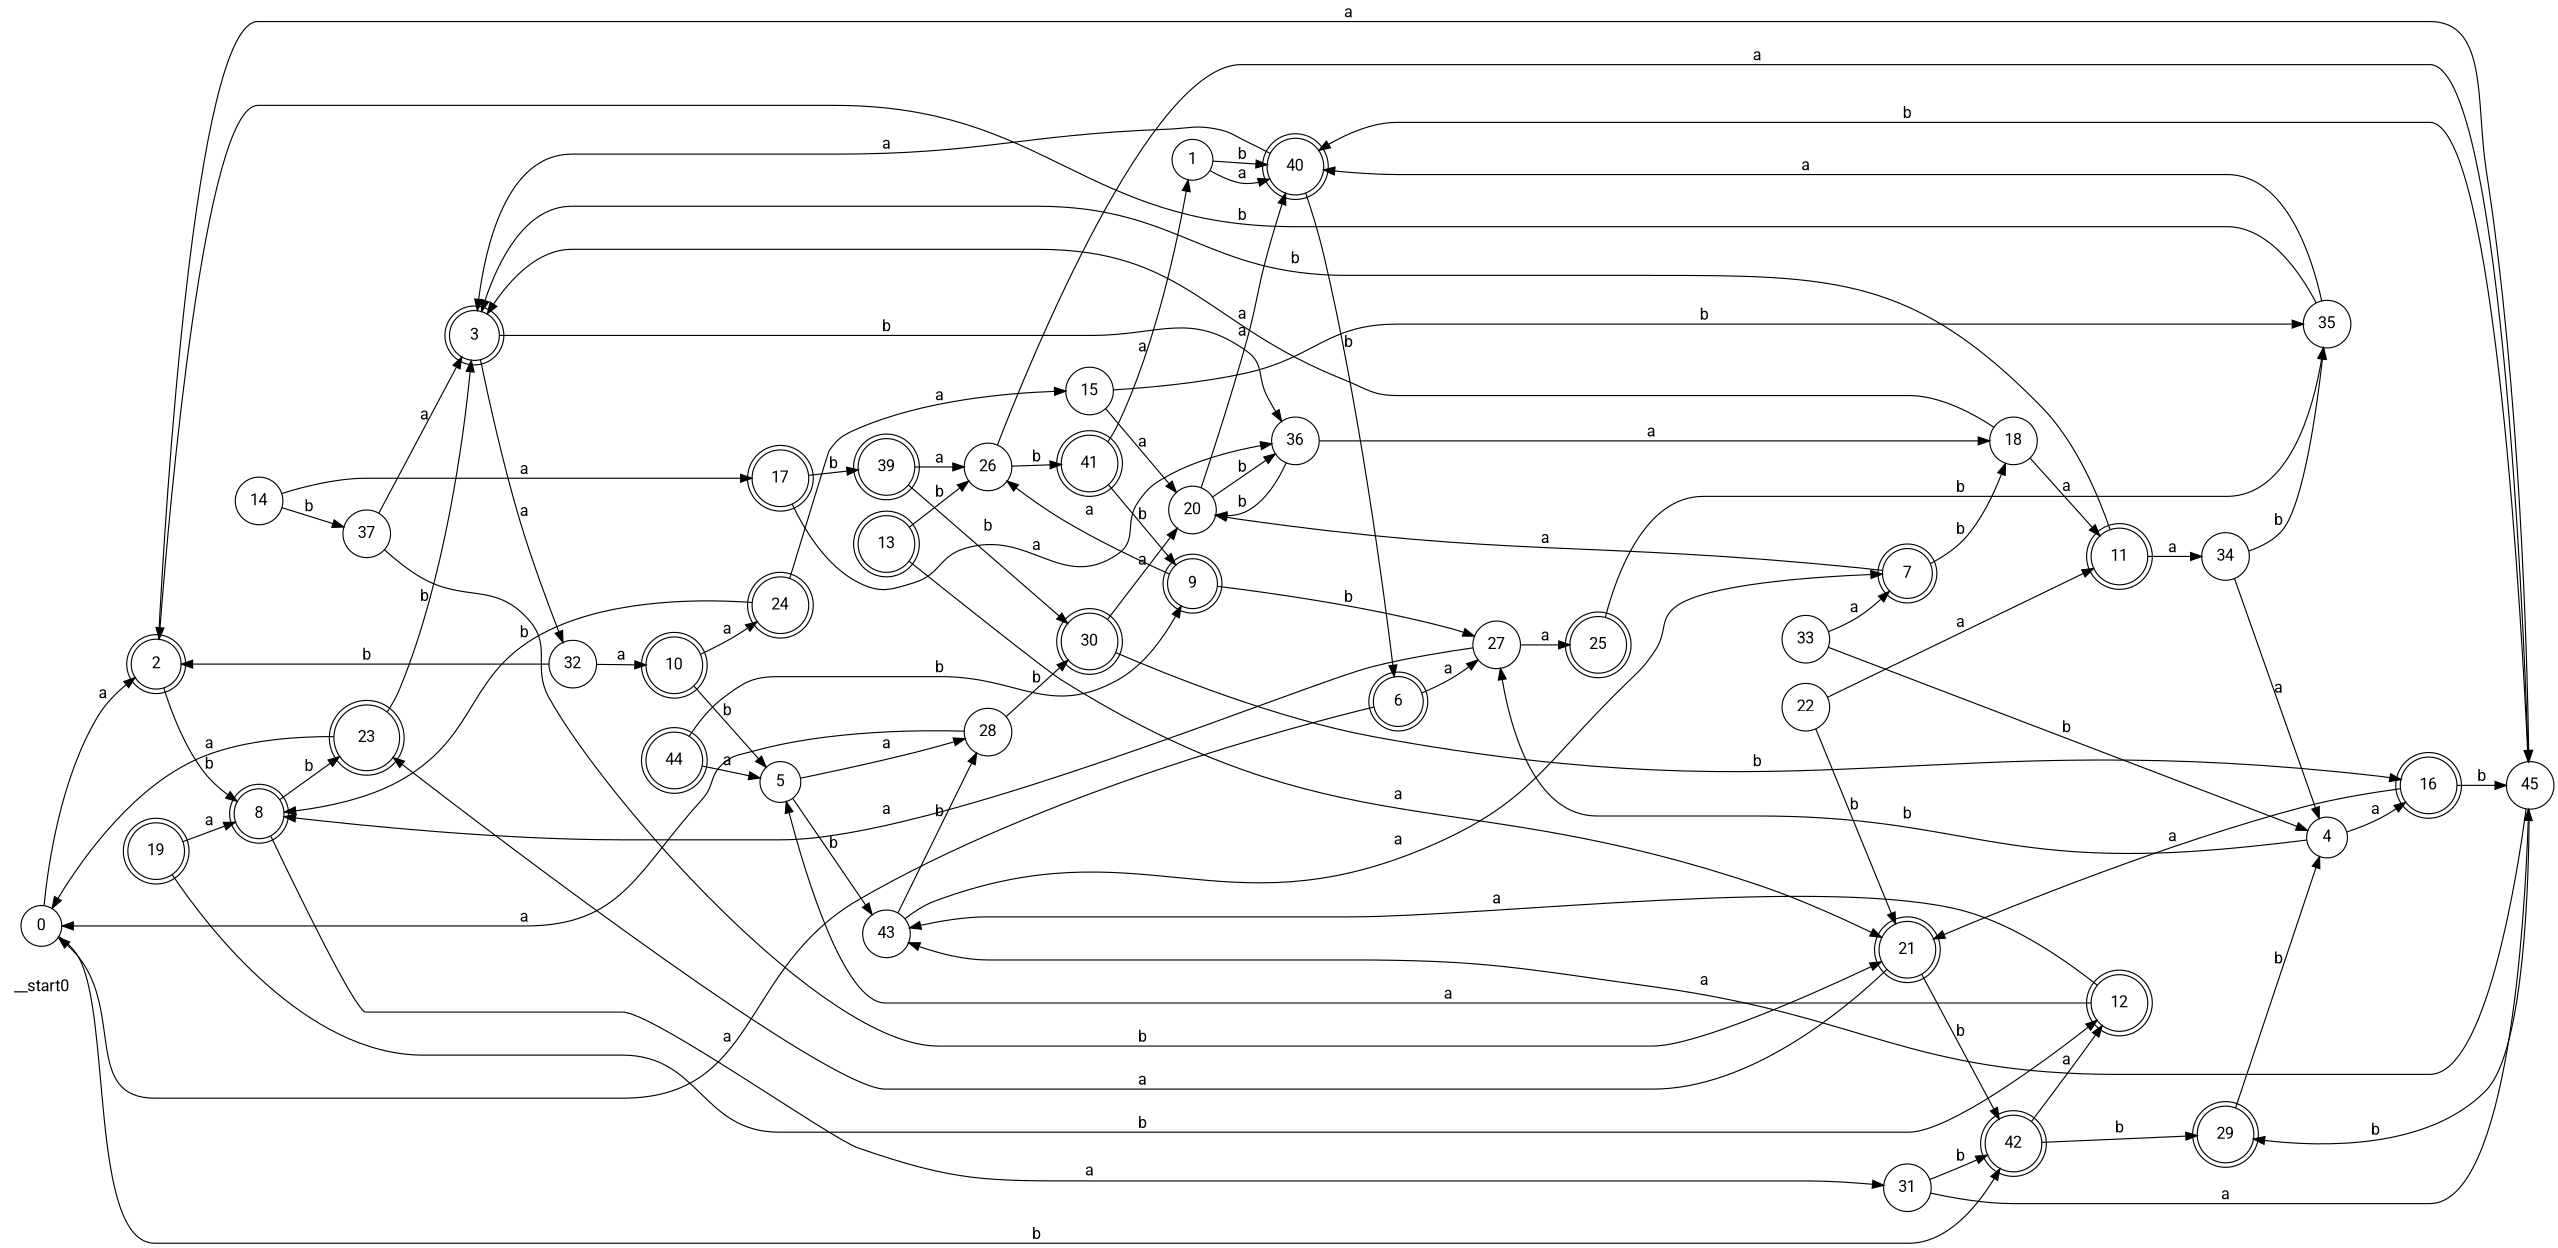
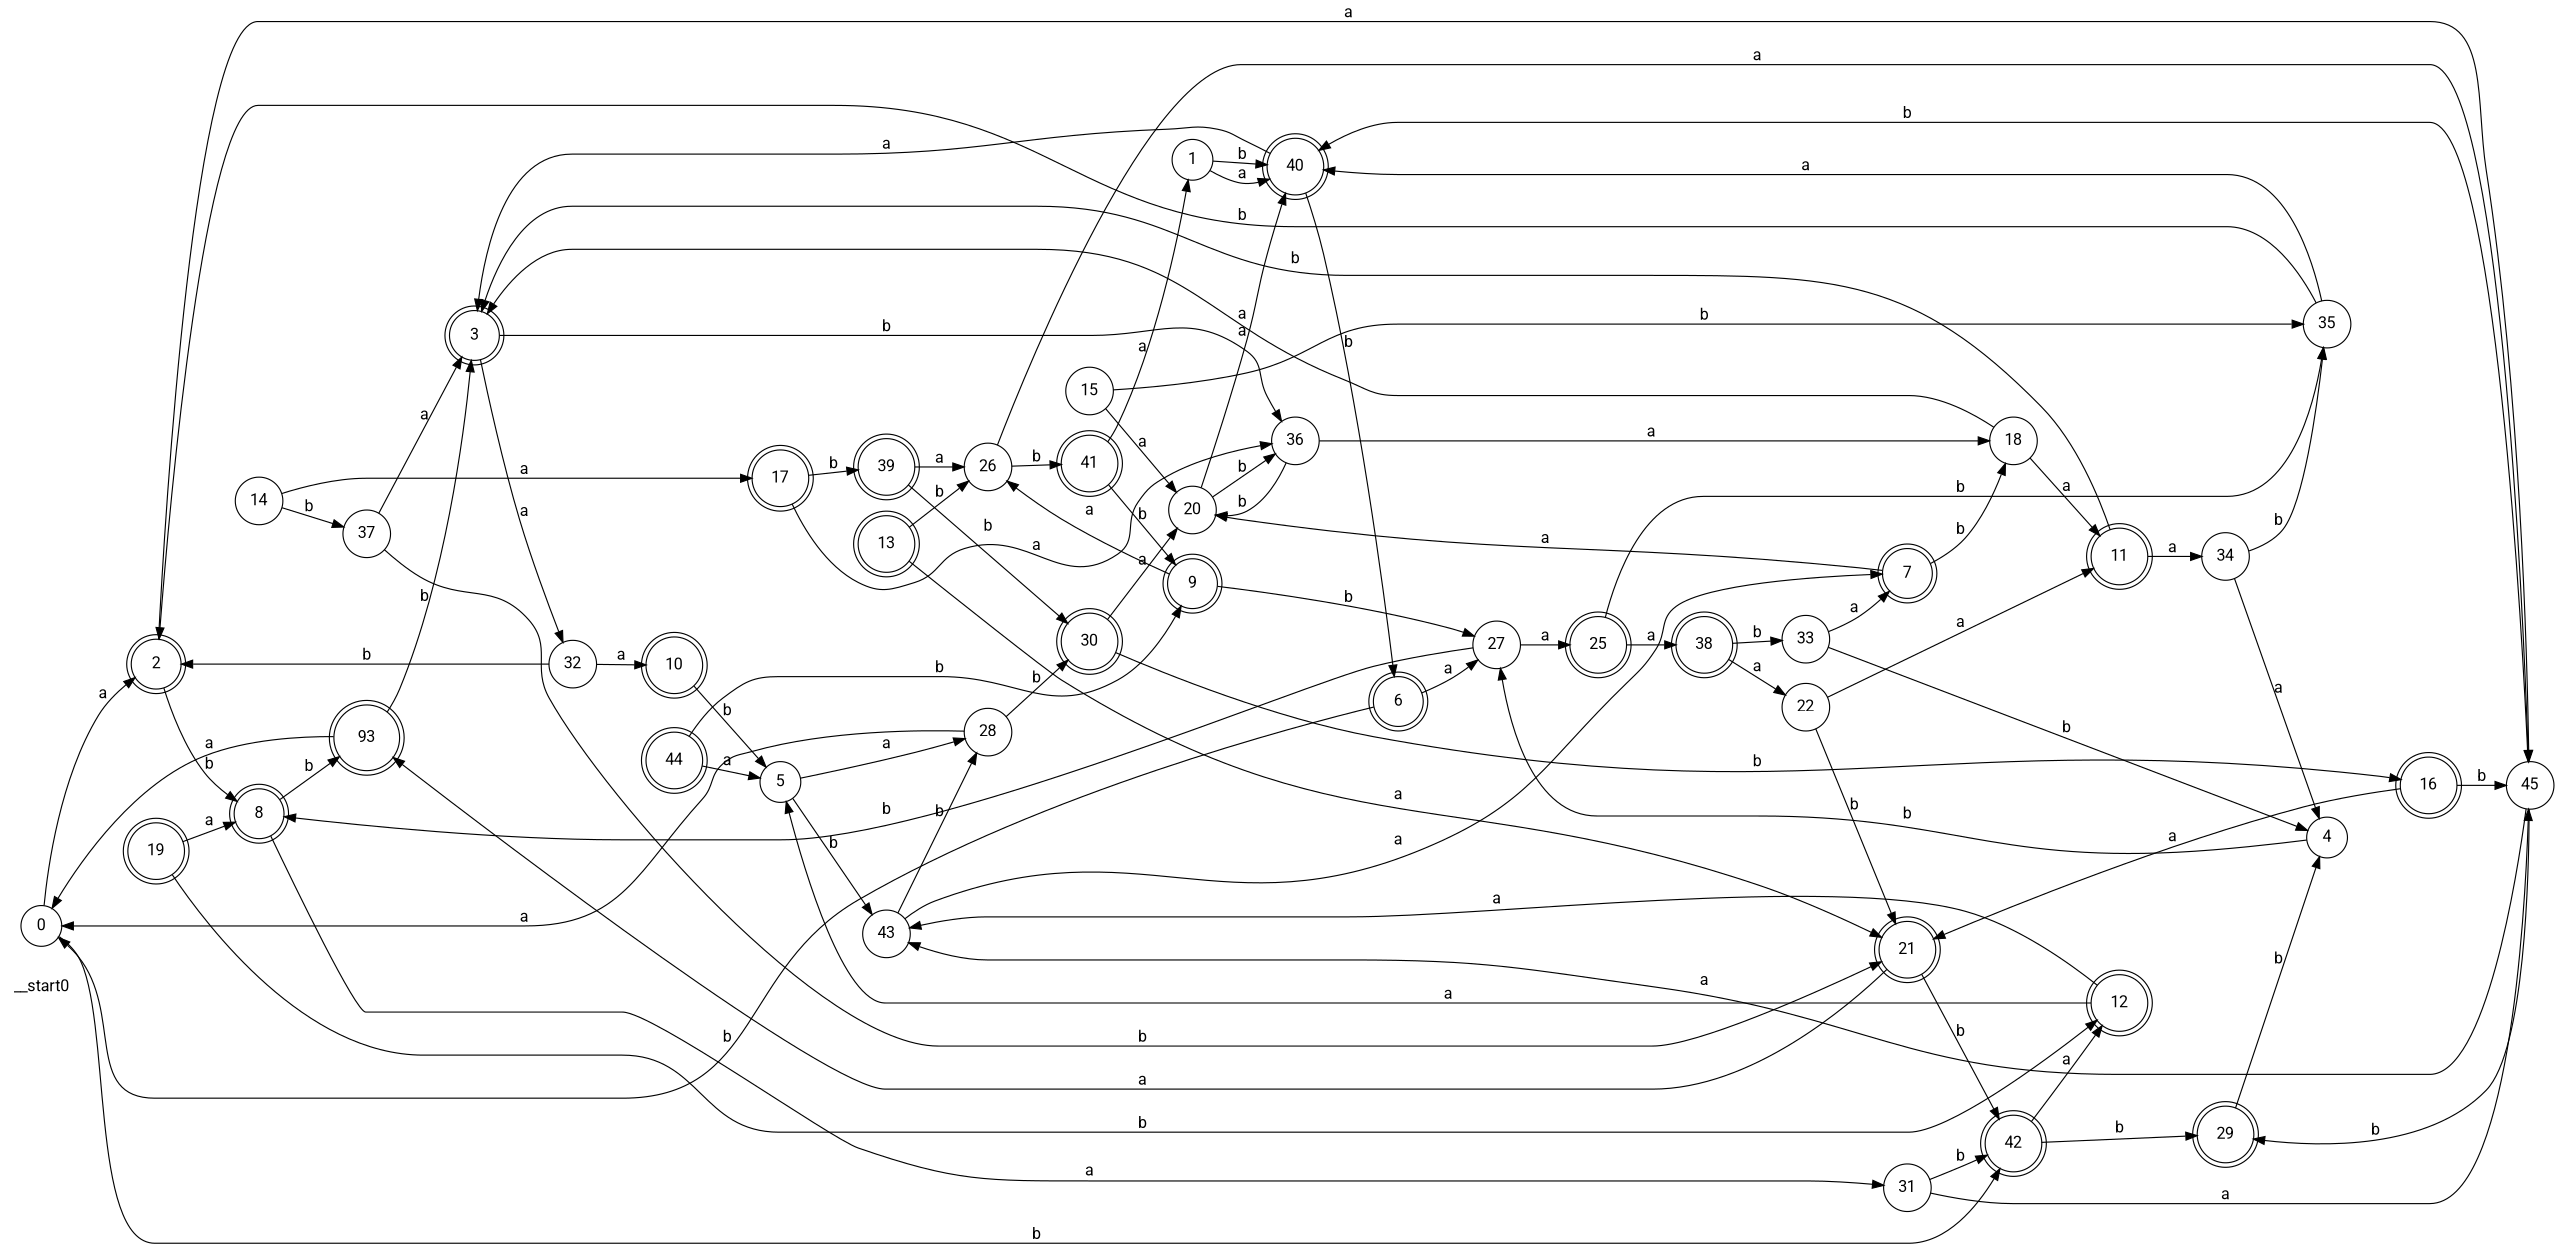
node "24": removed
node "38": added
node "23": label "23" -> "93"
edge "27" -> "8": label "a" -> "b"
edge "4" -> "16": removed, label "a"
edge "6" -> "0": label "a" -> "b"
